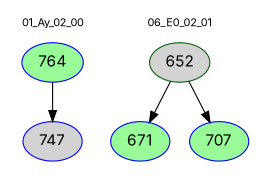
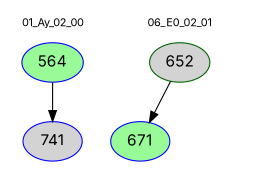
node "764": label "764" -> "564"
node "747": label "747" -> "741"
node "707": removed
